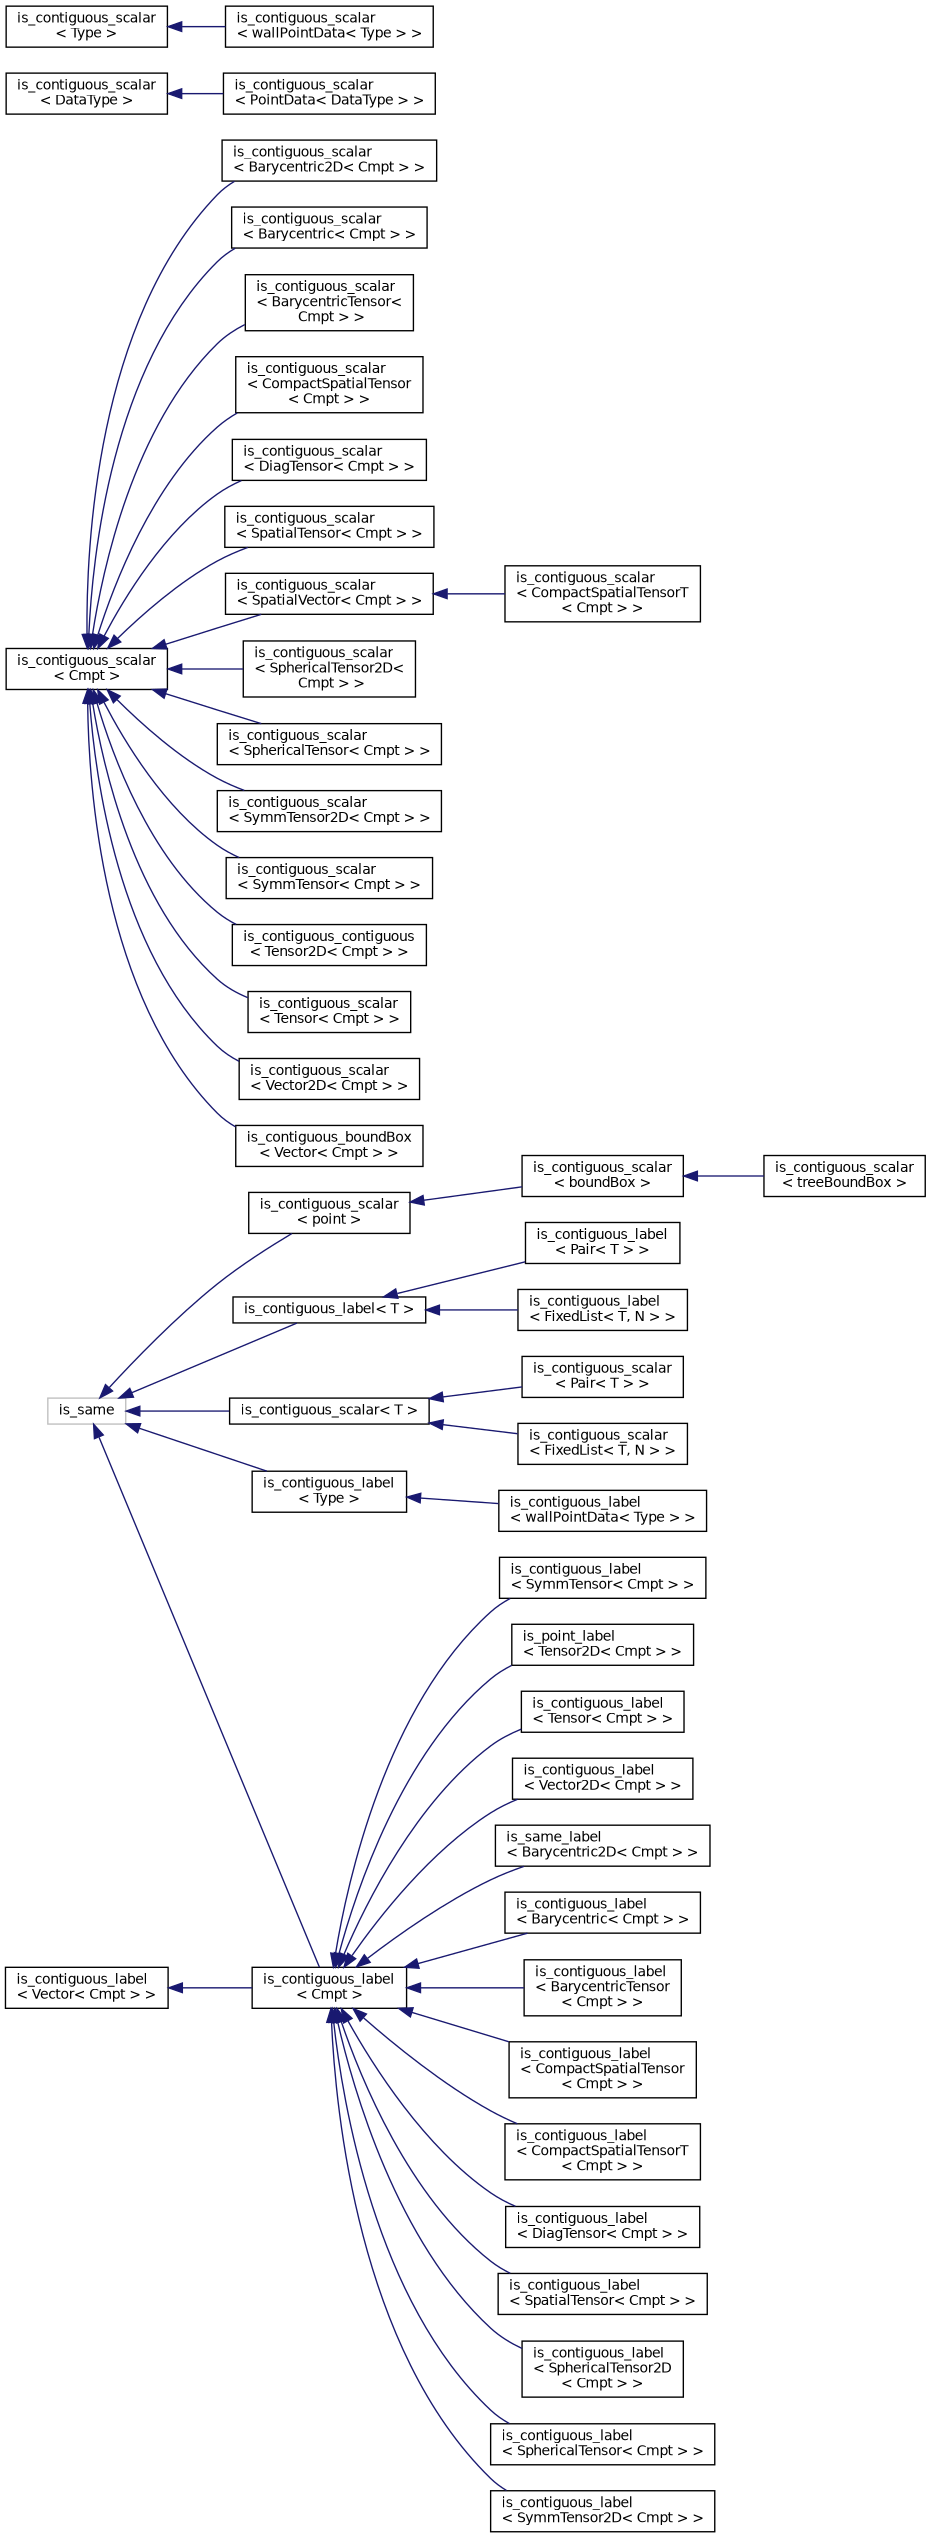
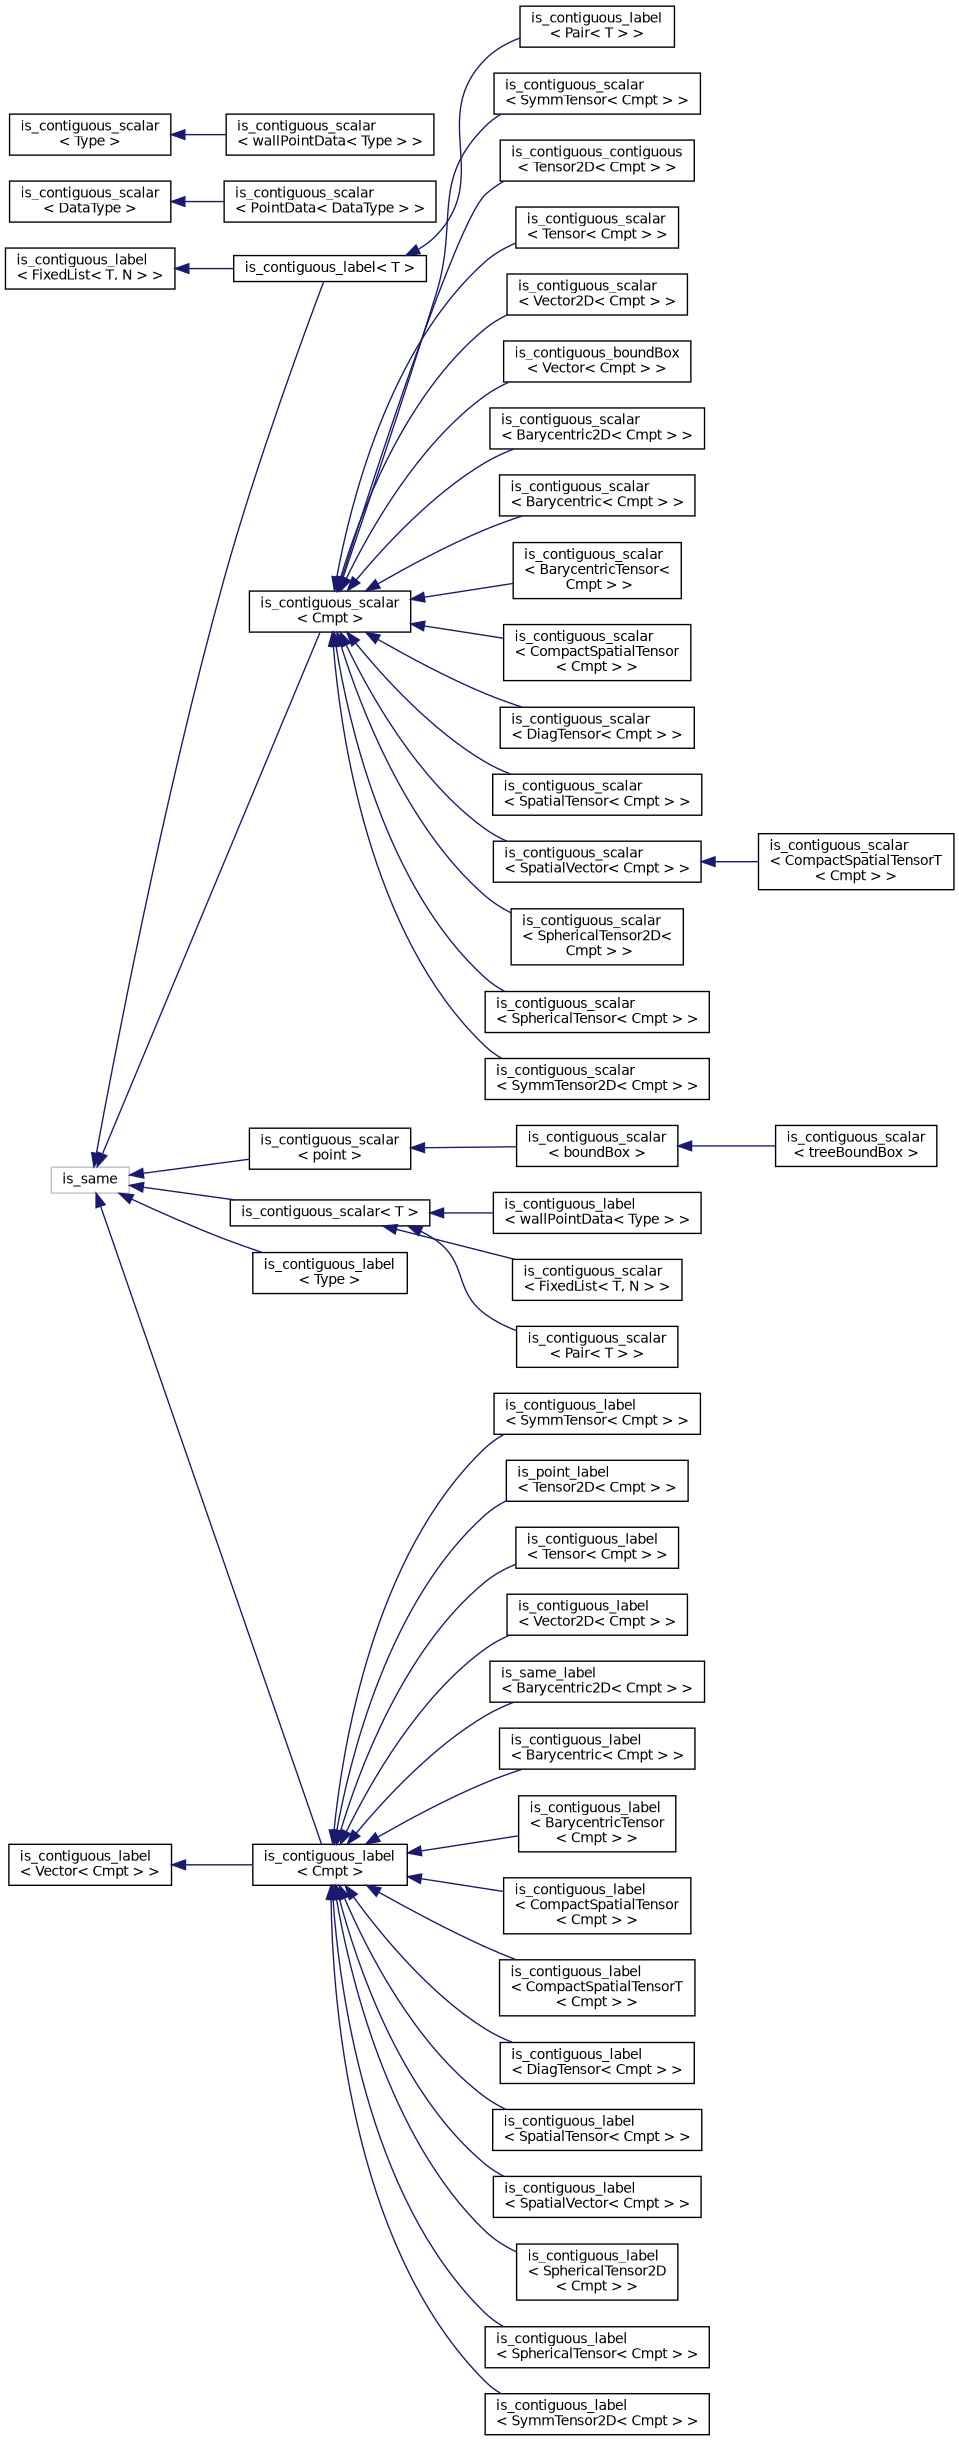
edge "is_contiguous_scalar < Cmpt >" -> "is_same": added
edge "is_contiguous_label < FixedList< T, N > >" -> "is_contiguous_label< T >": reversed
edge "is_contiguous_label < wallPointData< Type > >" -> "is_contiguous_label < Type >": now "is_contiguous_label < wallPointData< Type > >" -> "is_contiguous_scalar< T >"
node "is_contiguous_label < SpatialVector< Cmpt > >": added
